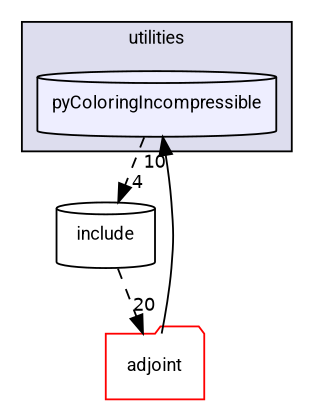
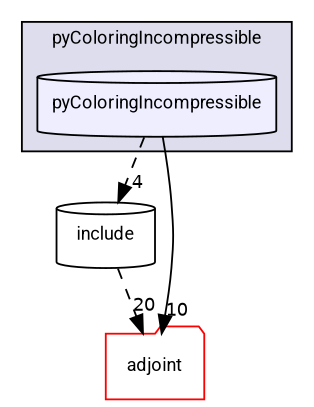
cluster "utilities": label "utilities" -> "pyColoringIncompressible"
edge "adjoint" -> "pyColoringIncompressible": reversed
